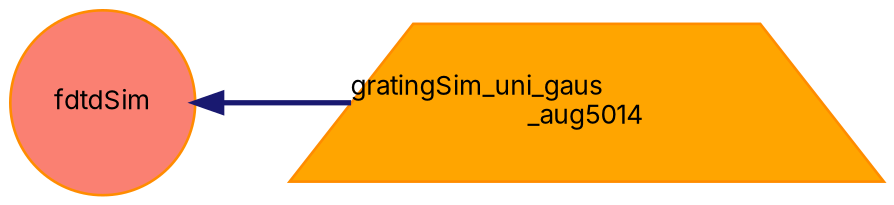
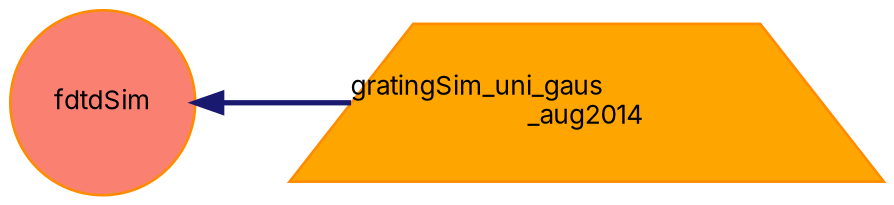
node "gratingSim_uni_gaus _aug5014": label "gratingSim_uni_gaus _aug5014" -> "gratingSim_uni_gaus _aug2014"
